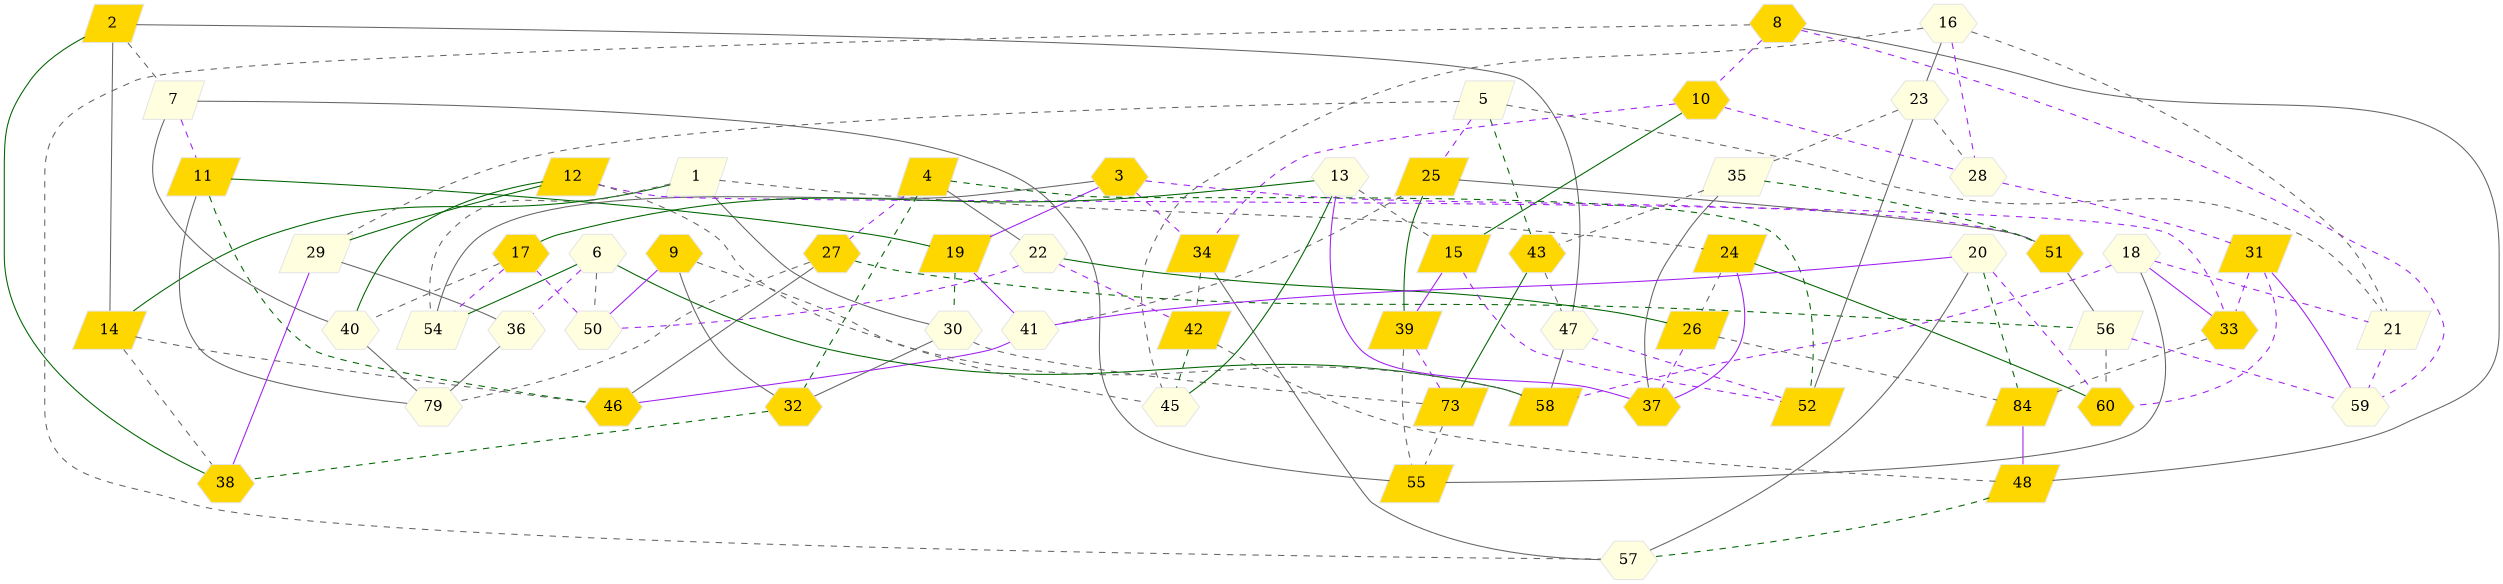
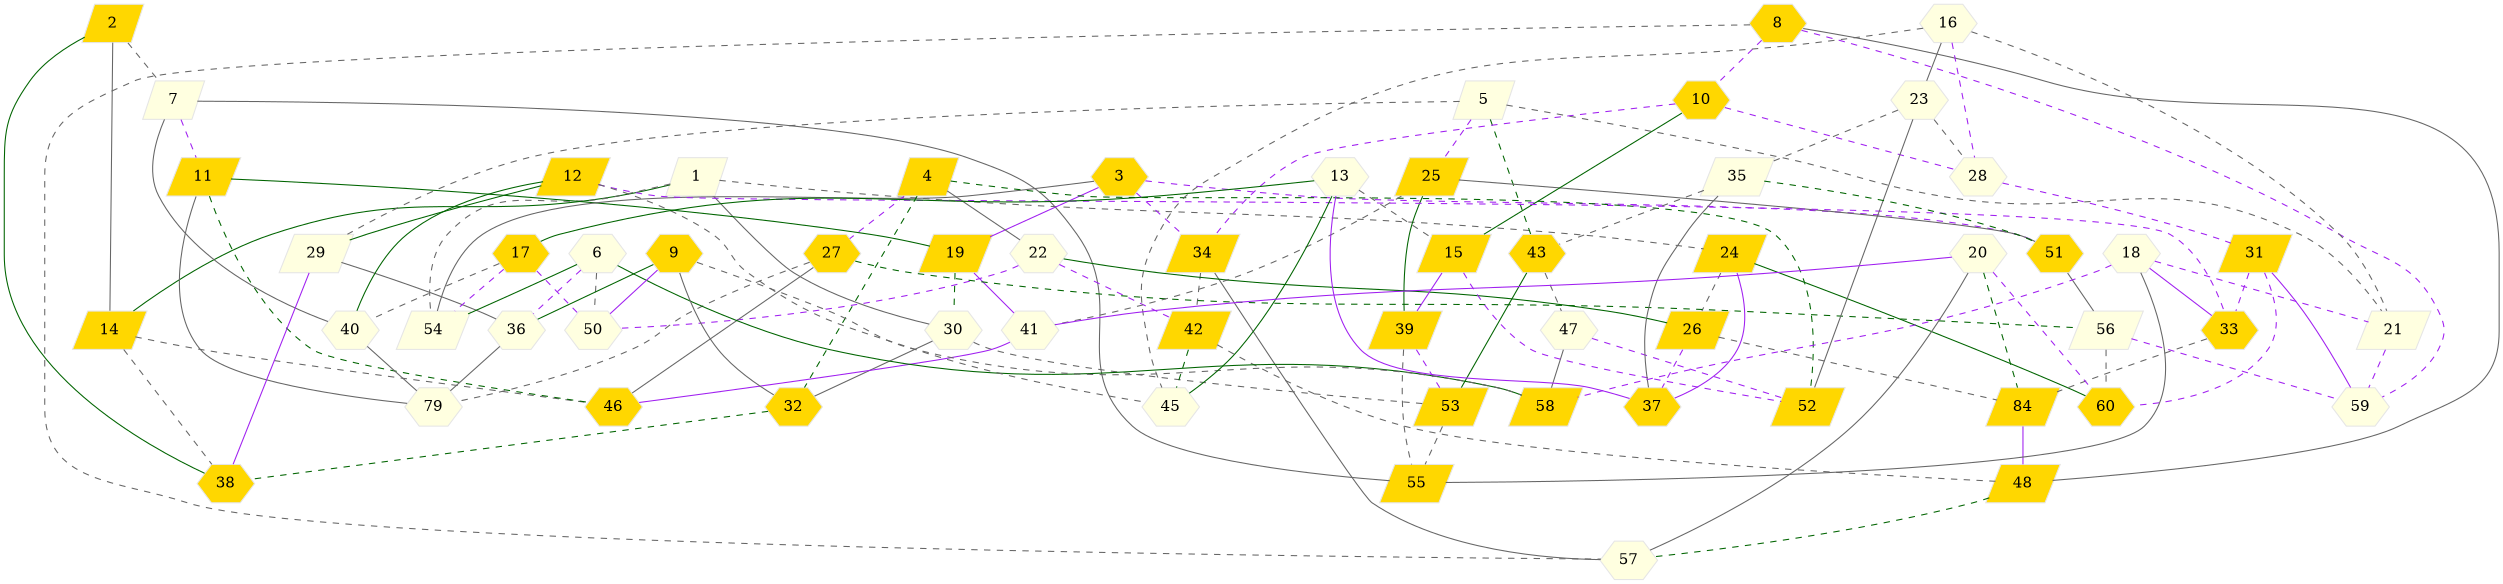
edge "2" -- "47": removed
edge "9" -- "36": added
node "73": label "73" -> "53"
